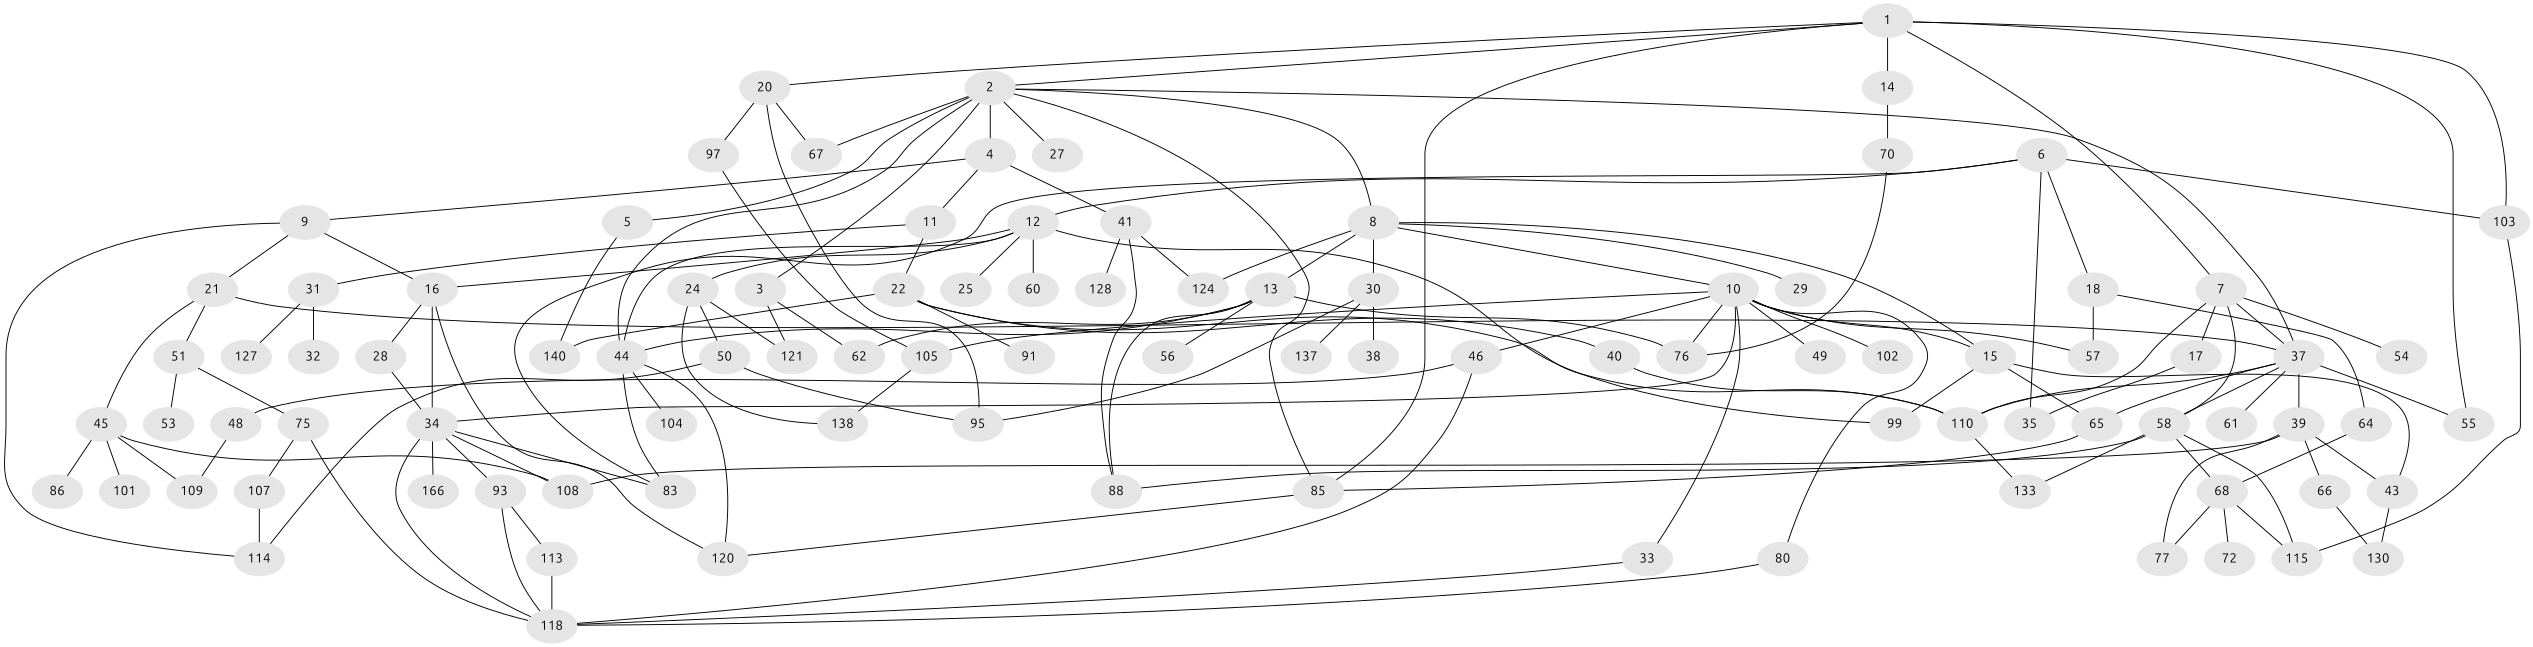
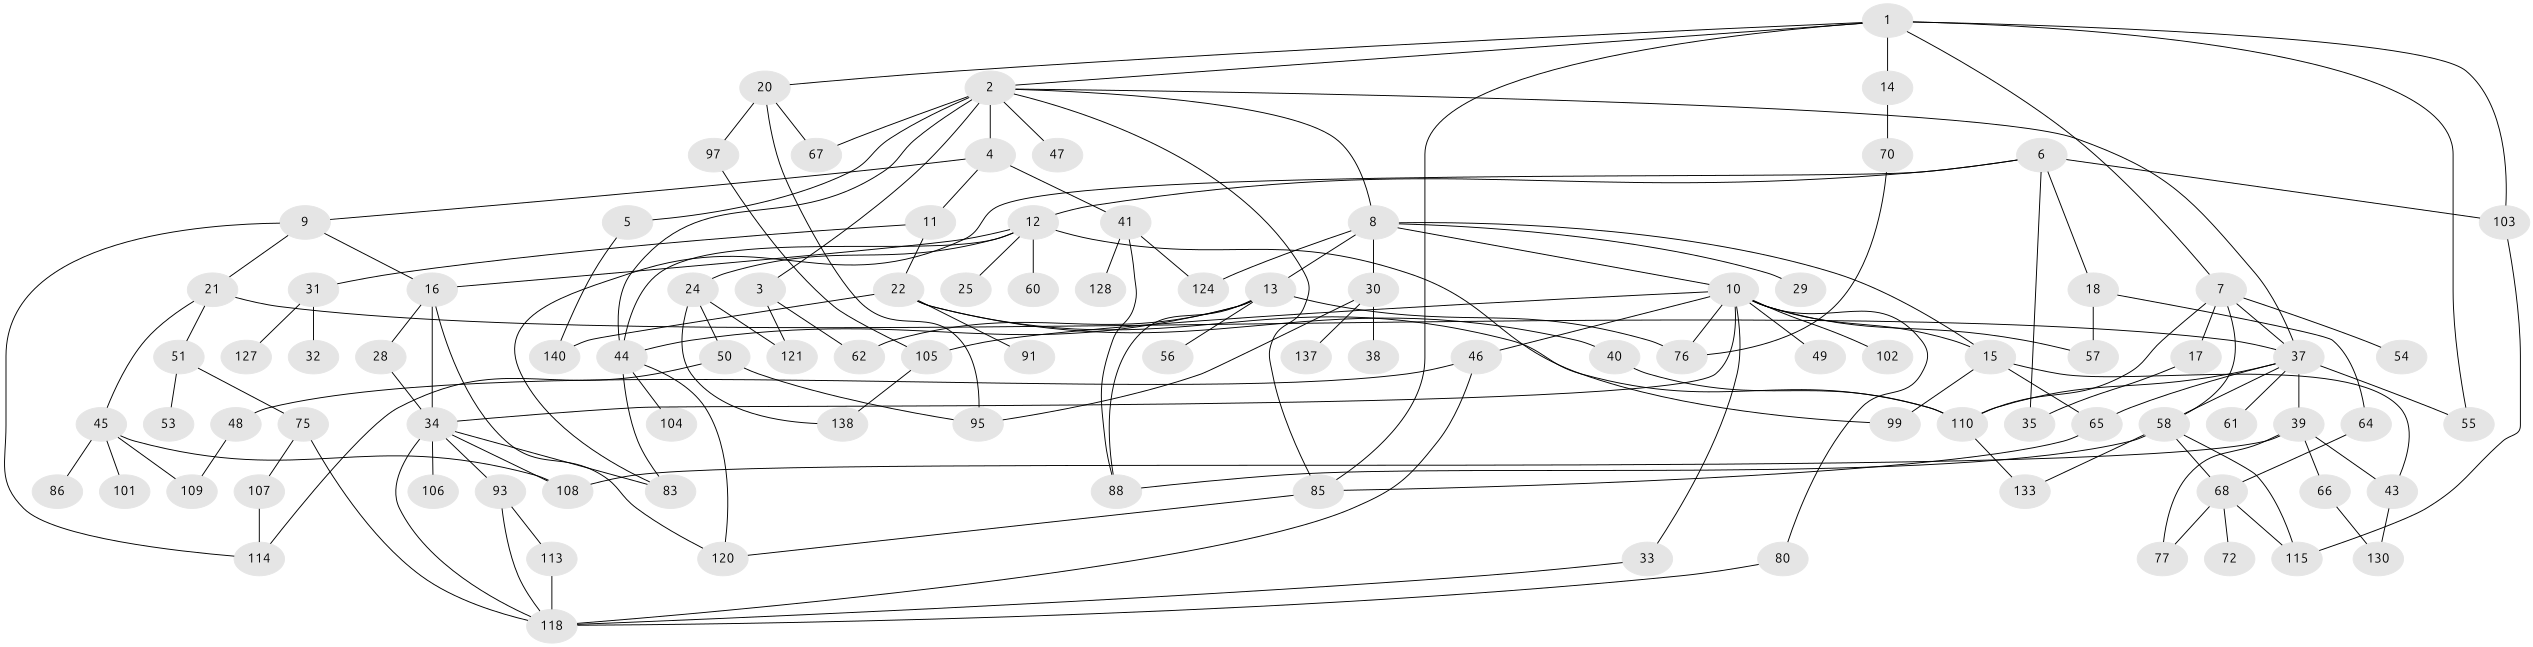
node "27": label "27" -> "47"
node "166": label "166" -> "106"
